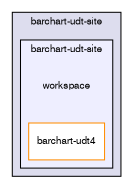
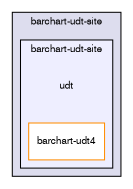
node "workspace": label "workspace" -> "udt"
